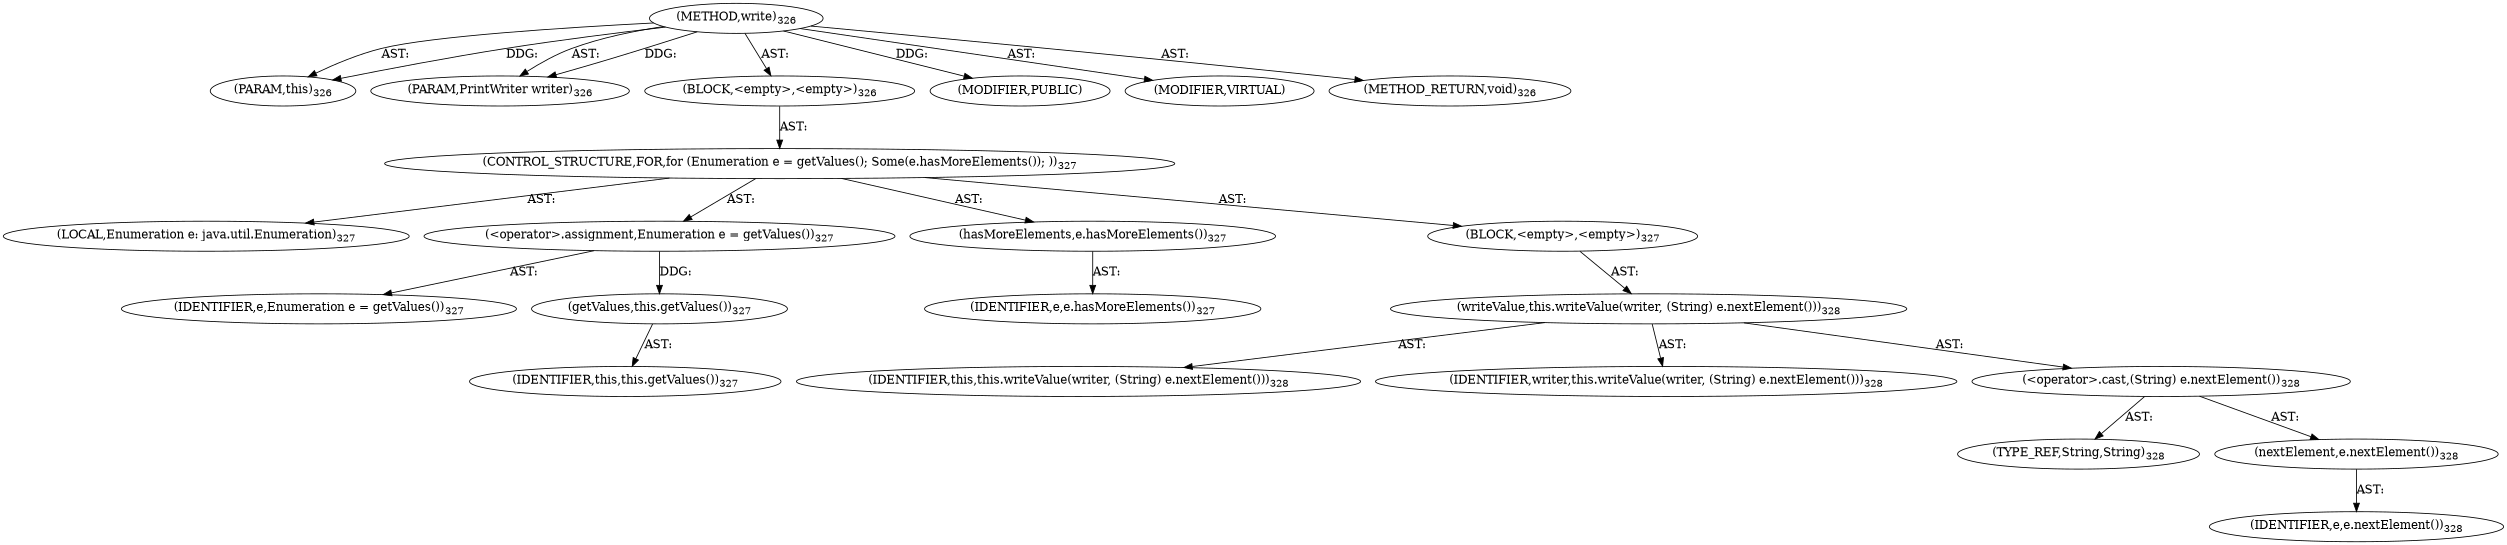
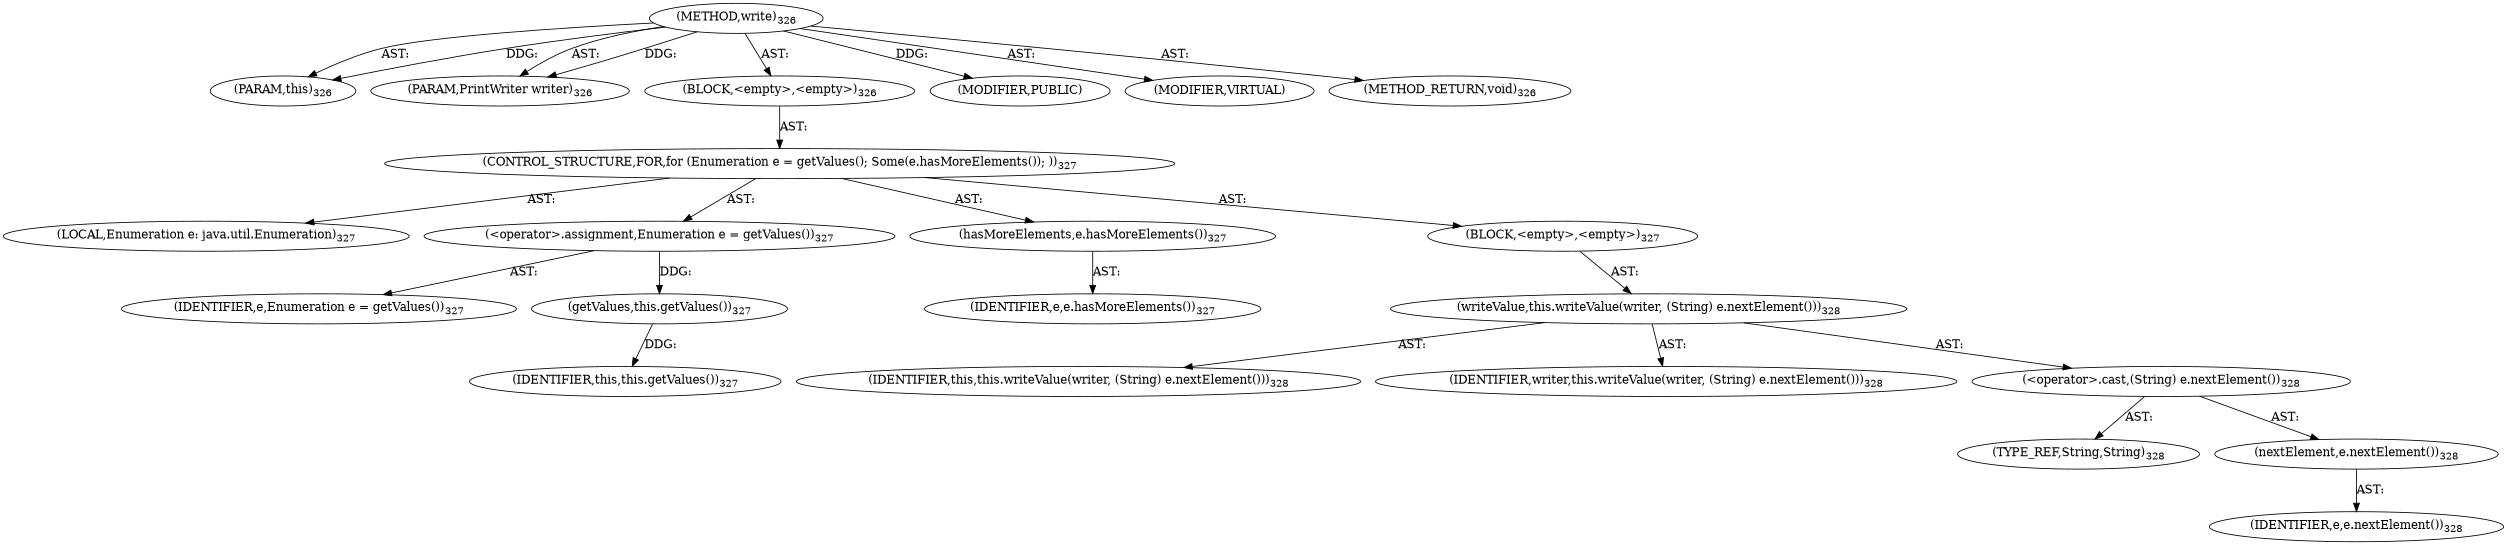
edge "(getValues,this.getValues())" -> "(IDENTIFIER,this,this.getValues())": label "AST: " -> "DDG: "
